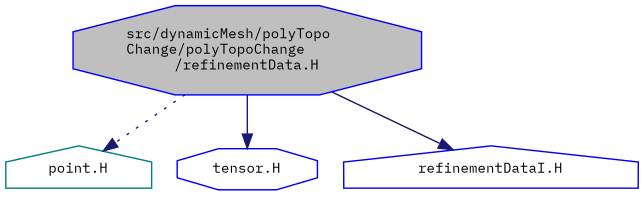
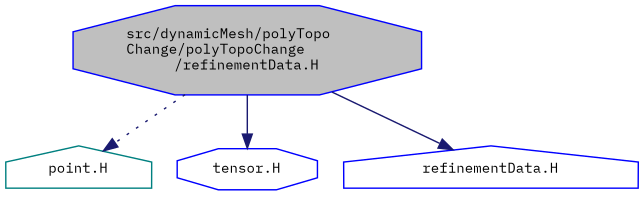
node "refinementDataI.H": label "refinementDataI.H" -> "refinementData.H"
